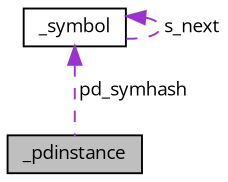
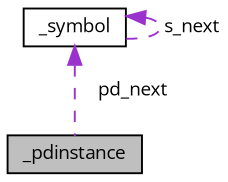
edge "_pdinstance" -> "_symbol": label " pd_symhash" -> " pd_next"
